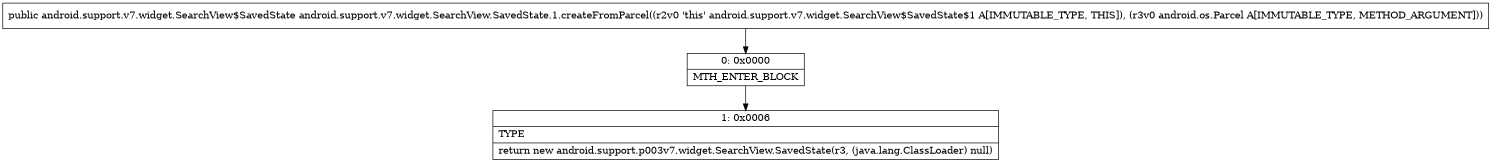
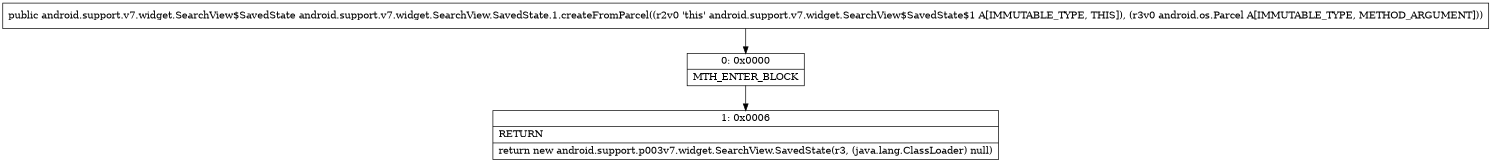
node "1: 0x0006": text "TYPE" -> "RETURN"
